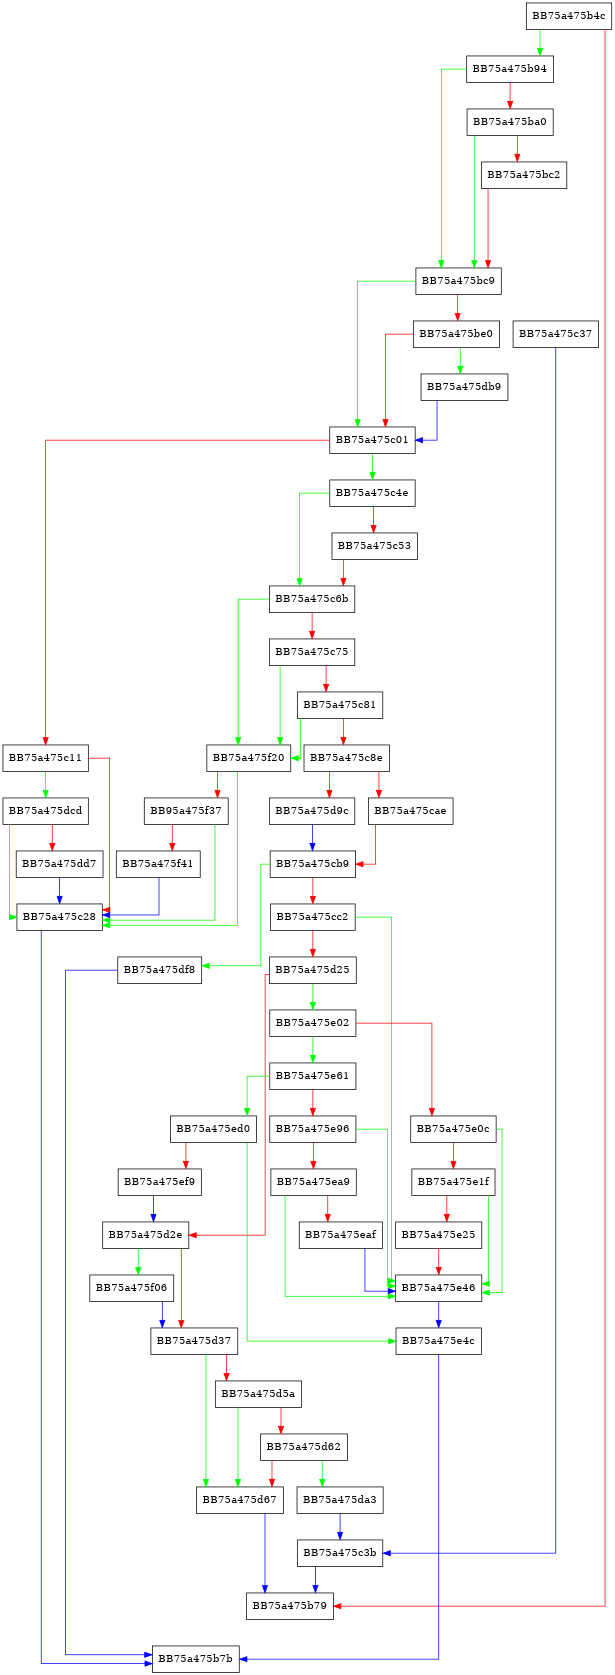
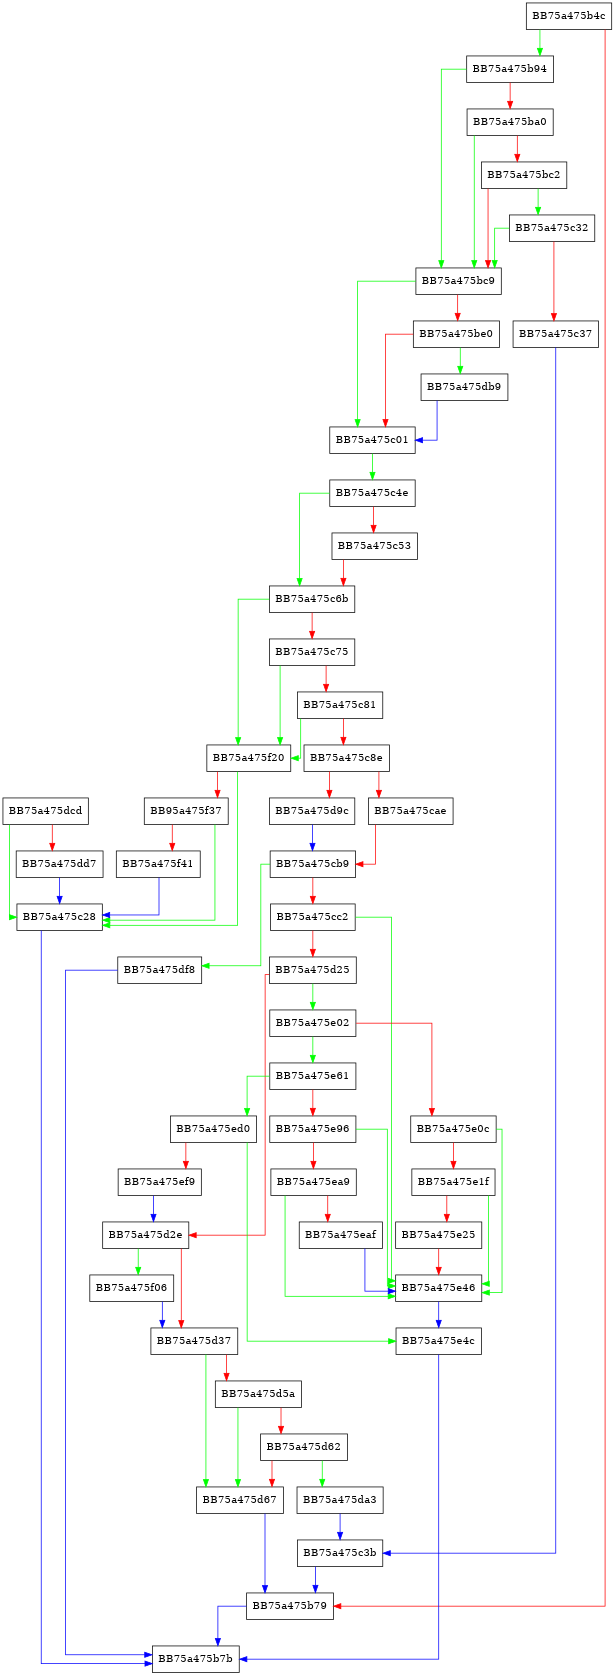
node "BB75a475c32": added
node "BB75a475c11": removed
edge "BB75a475b79" -> "BB75a475b7b": added
